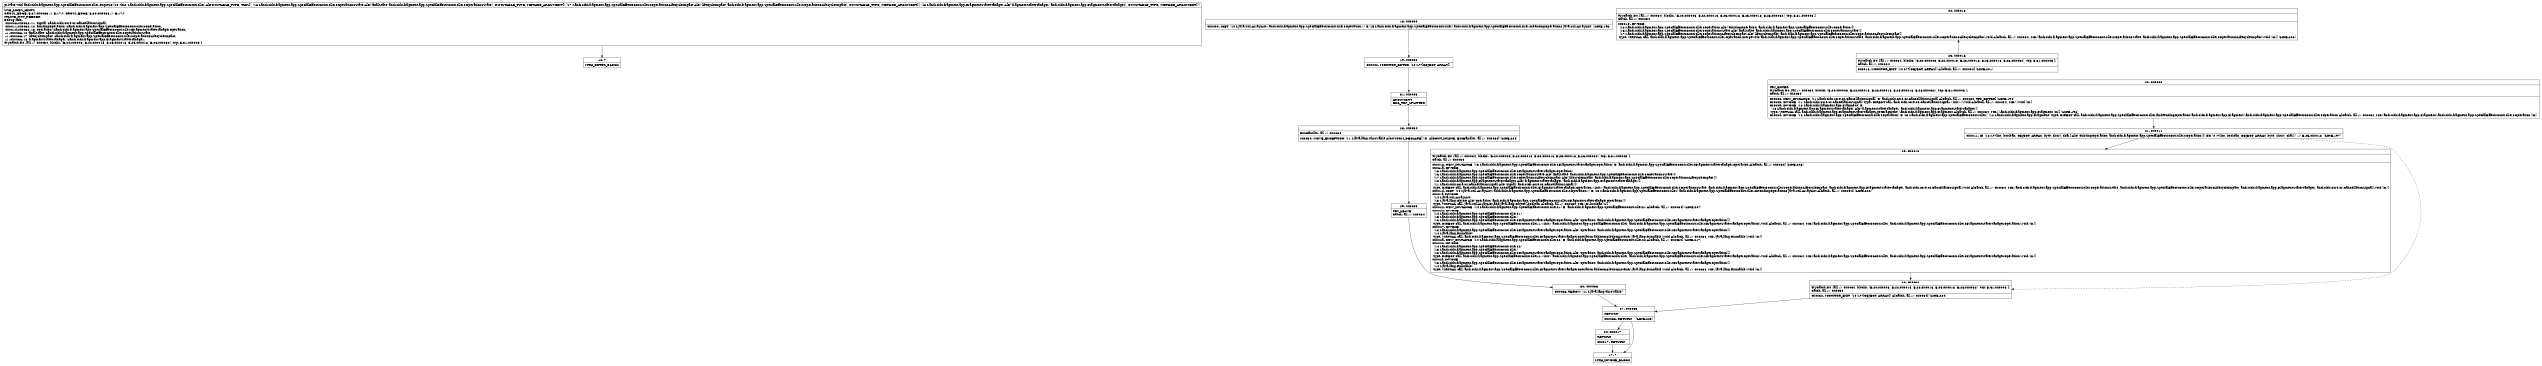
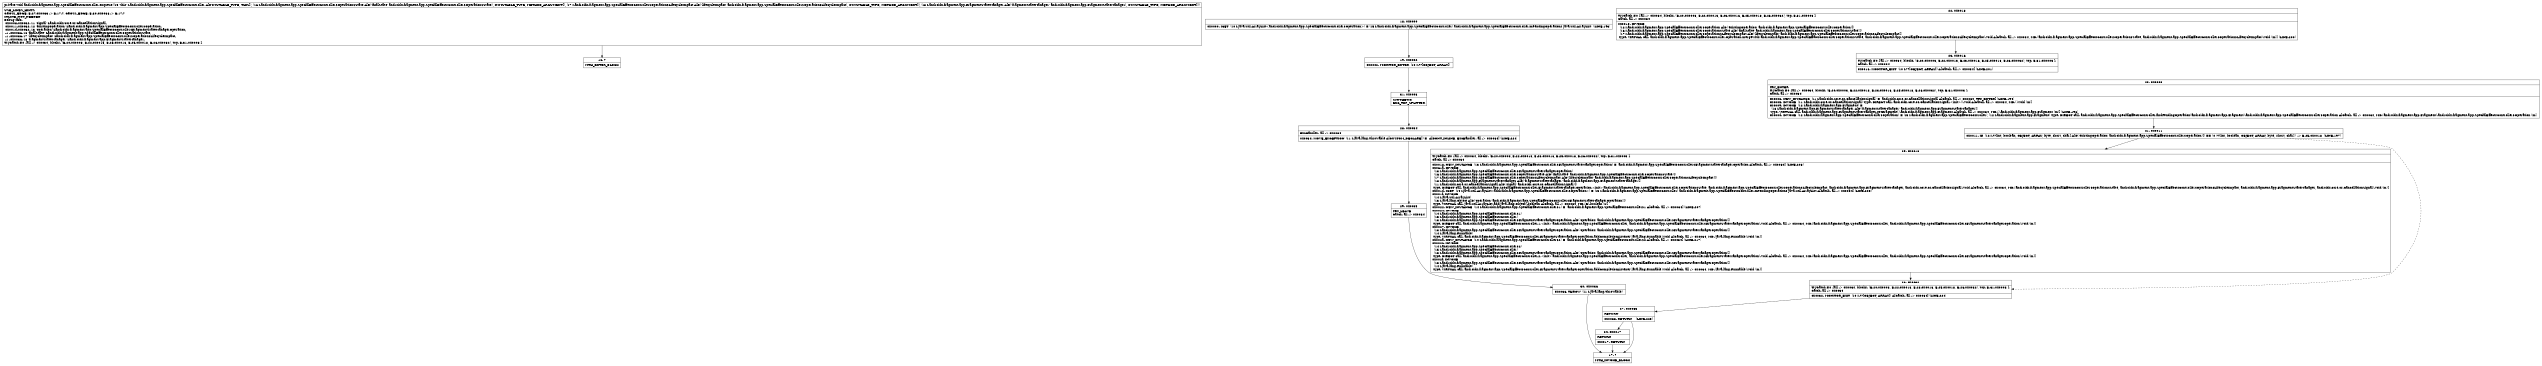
edge "23: 0x0016" -> "22: 0x0013": reversed
node "31: 0x0003": text "ARGUMENT" -> "SYNTHETIC"
edge "30: 0x0036" -> "27: 0x0033": now "30: 0x0036" -> "17: ?"
